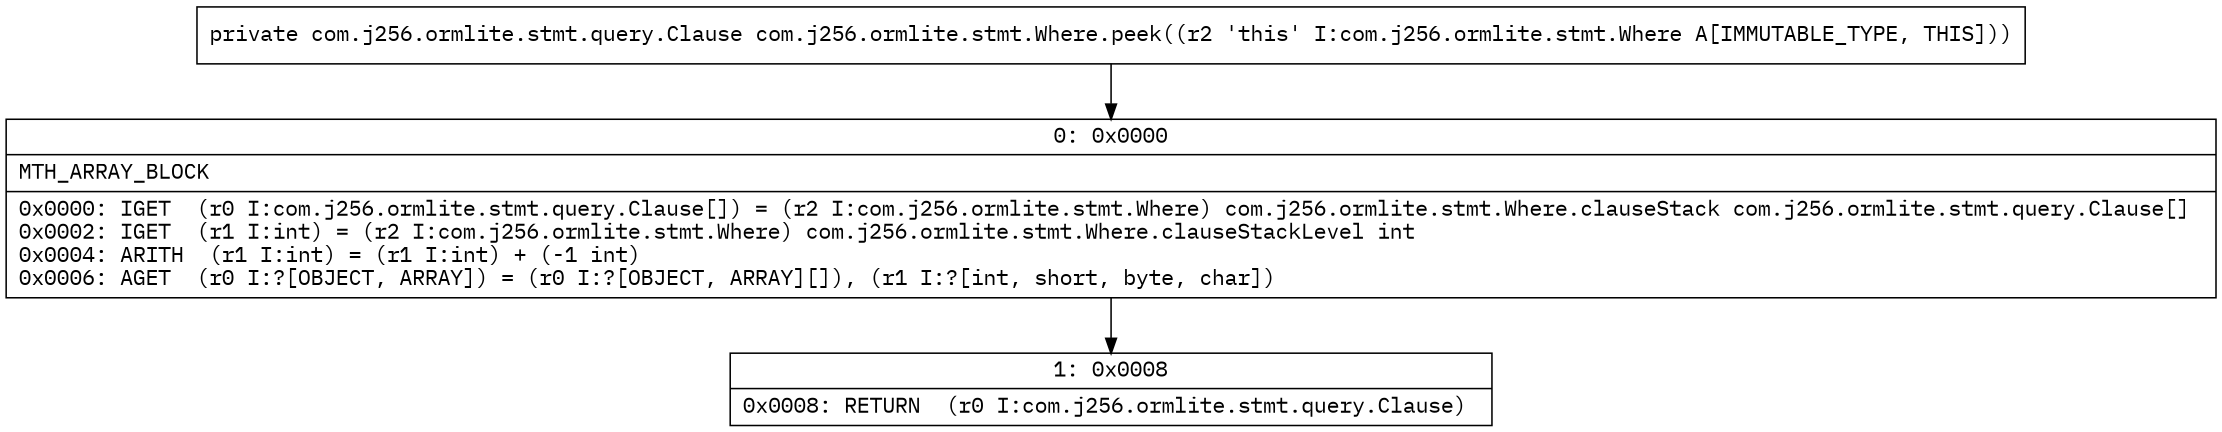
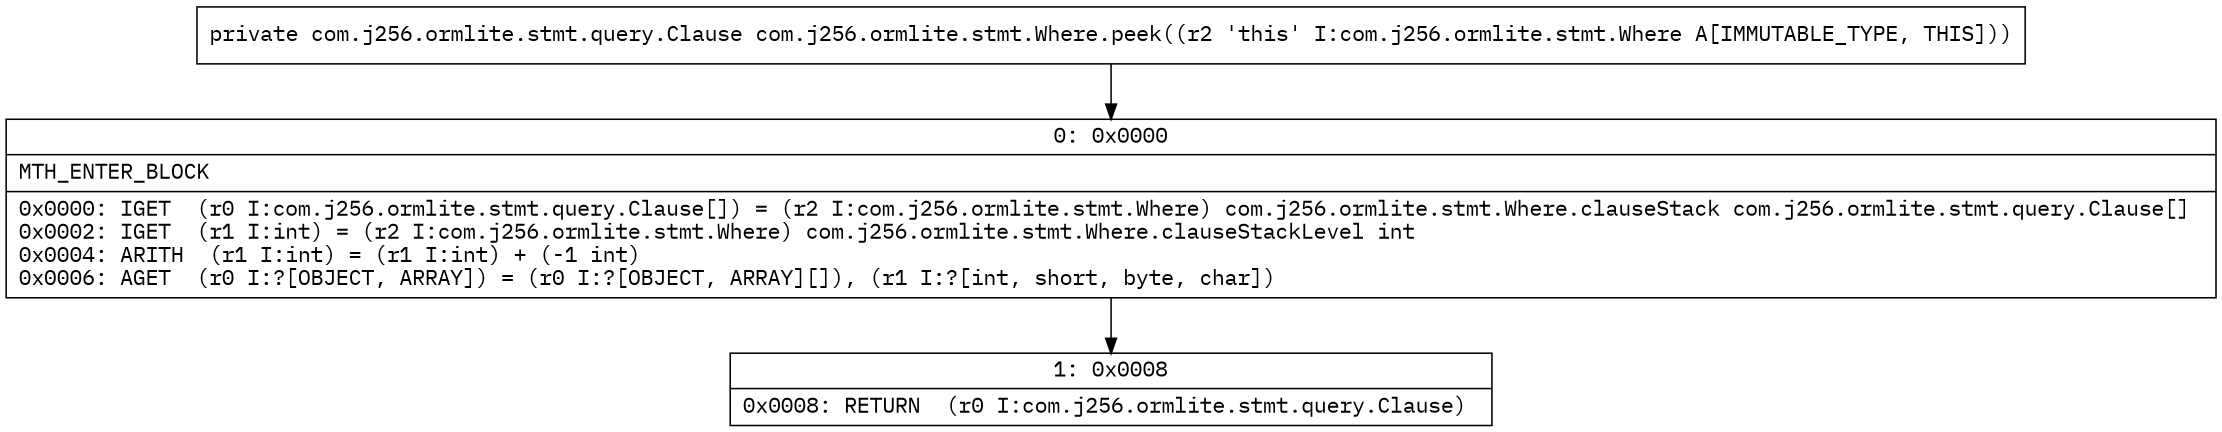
node "0: 0x0000": text "MTH_ARRAY_BLOCK" -> "MTH_ENTER_BLOCK"
